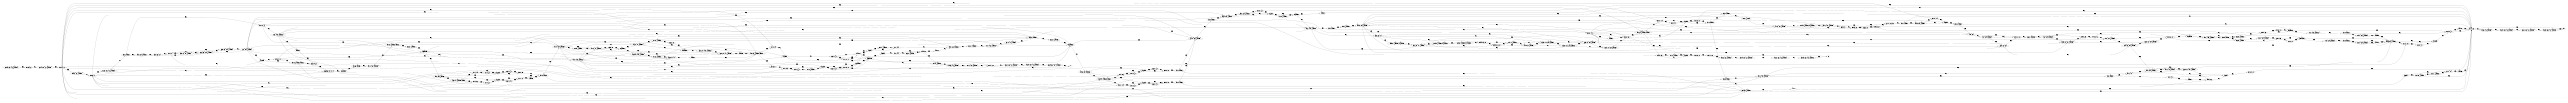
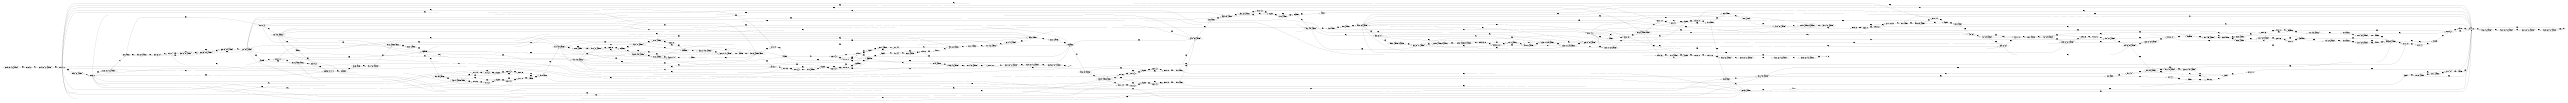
edge "ldr x2 , [ x21 , # address ]" -> "cset w22 , gt": removed, label "DFG"
node "cmp x3 , x1": removed
